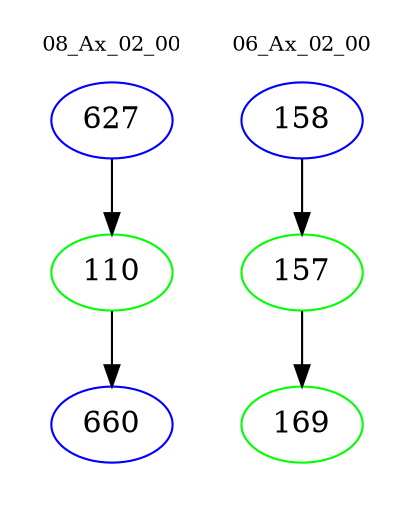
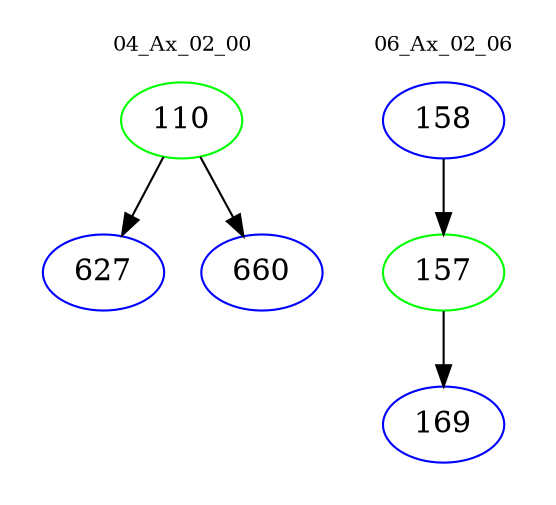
cluster "08_Ax_02_00": label "08_Ax_02_00" -> "04_Ax_02_00"
cluster "06_Ax_02_00": label "06_Ax_02_00" -> "06_Ax_02_06"
edge "627" -> "110": reversed
node "169": color green -> blue
